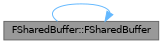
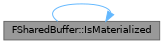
node "FSharedBuffer::FSharedBuffer": label "FSharedBuffer::FSharedBuffer" -> "FSharedBuffer::IsMaterialized"
